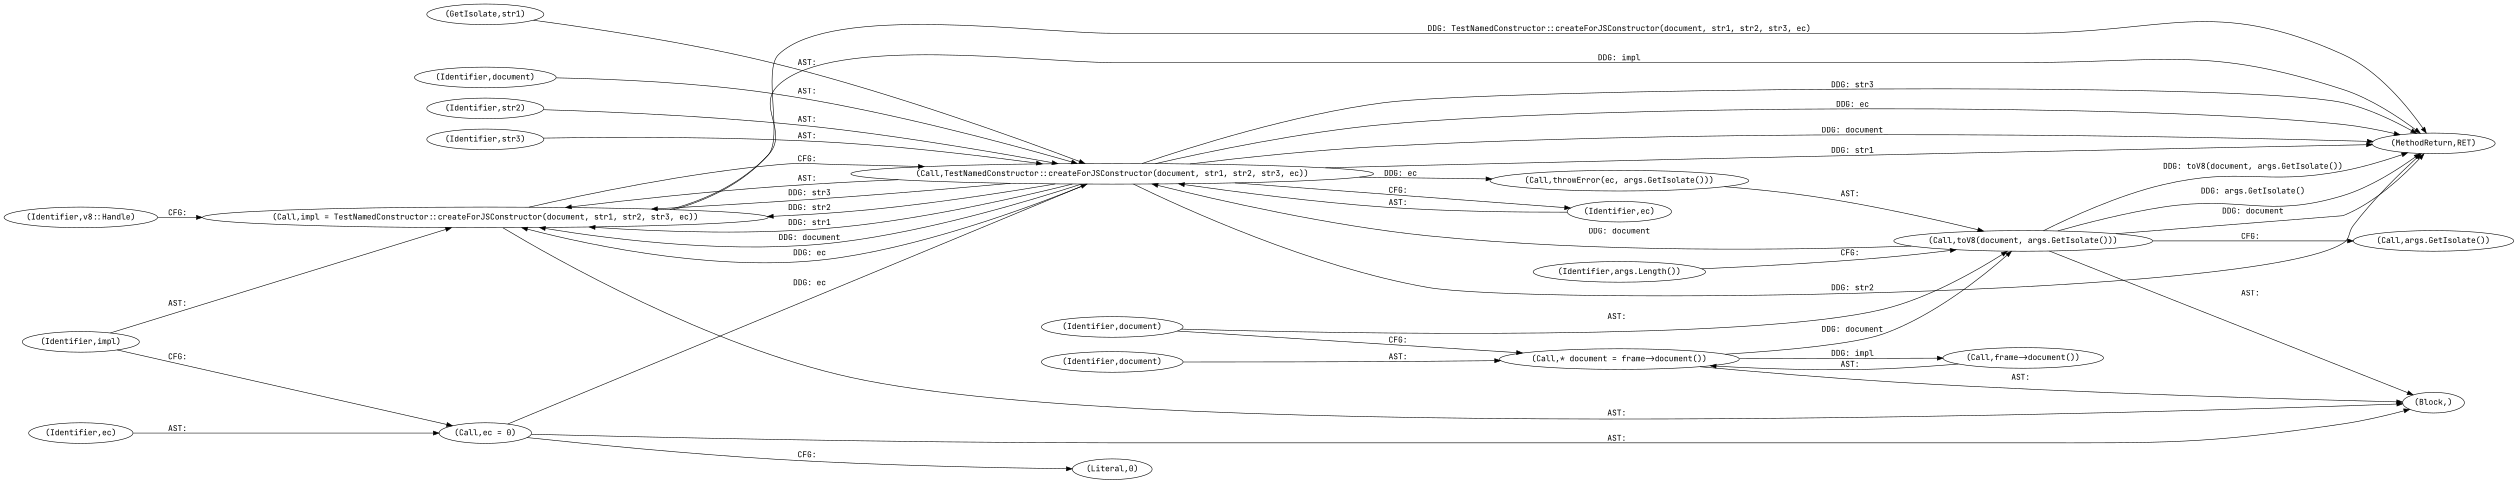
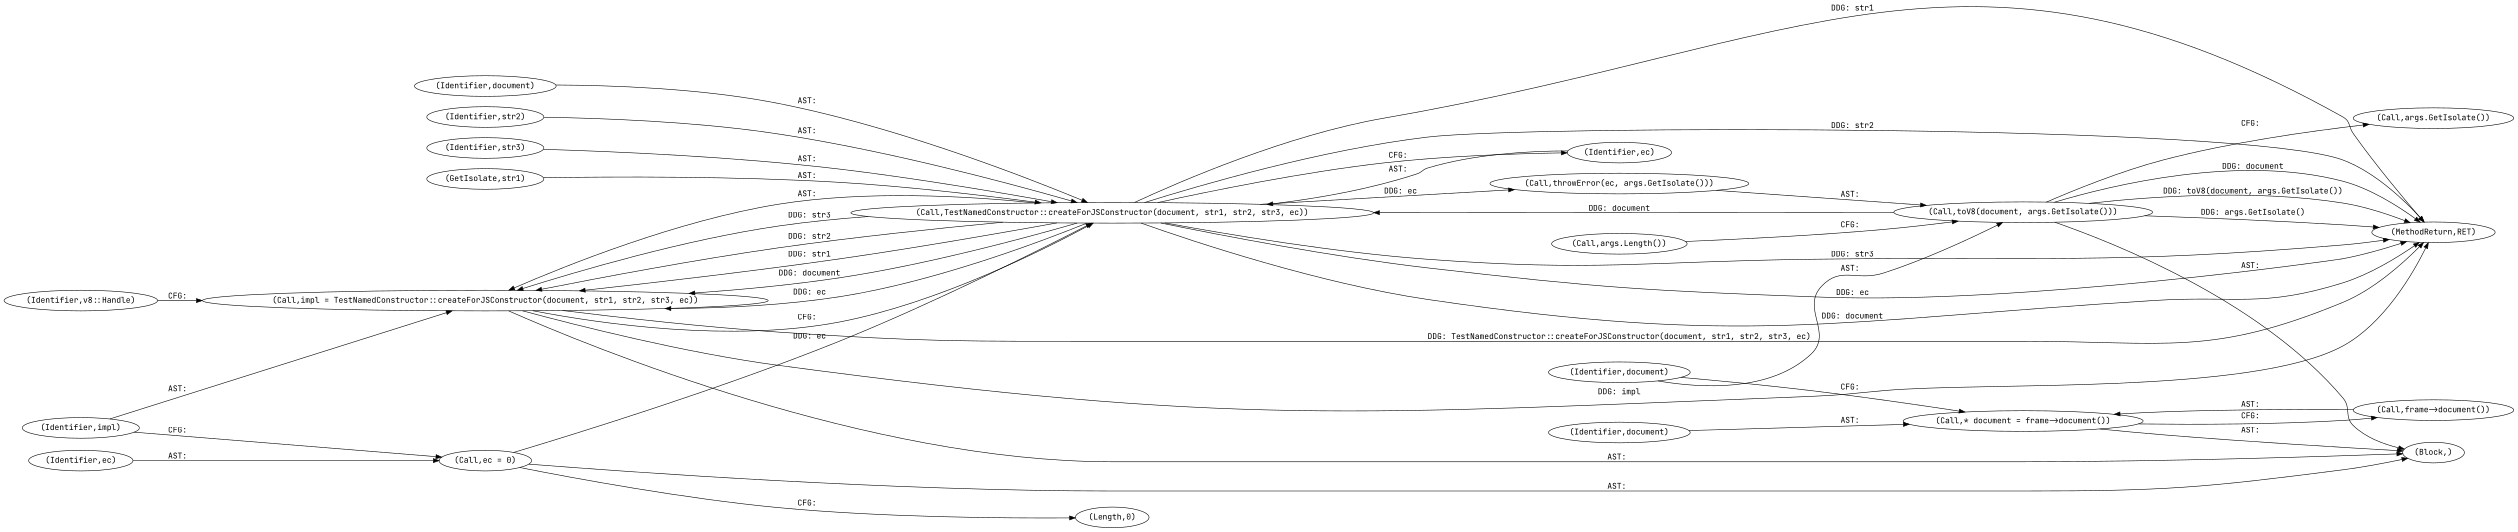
node "(Identifier,args.Length())": label "(Identifier,args.Length())" -> "(Call,args.Length())"
edge "(Call,* document = frame->document())" -> "(Call,toV8(document, args.GetIsolate()))": removed, label "DDG: document"
edge "(Call,* document = frame->document())" -> "(Call,frame->document())": label "DDG: impl" -> "CFG: "
node "(Literal,0)": label "(Literal,0)" -> "(Length,0)"
